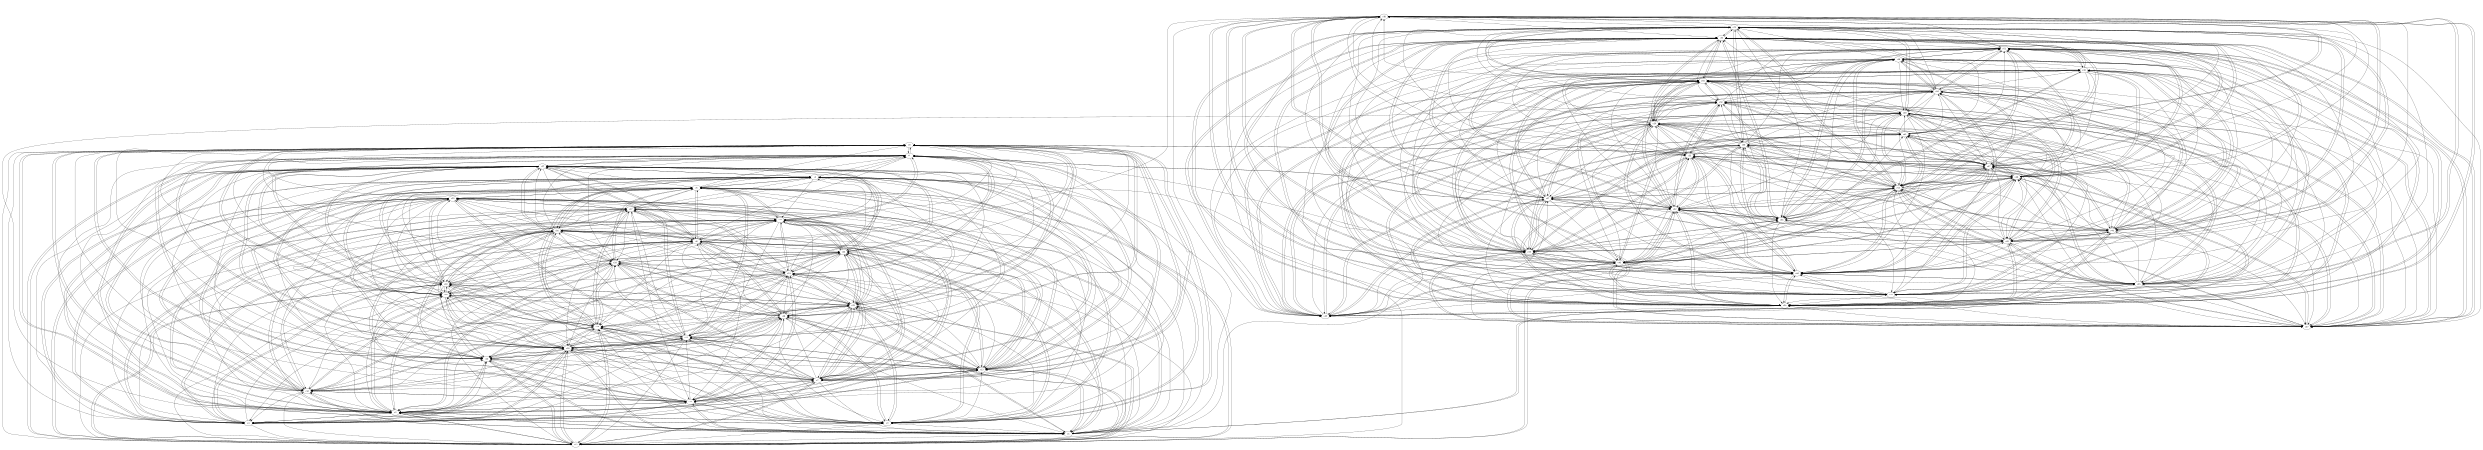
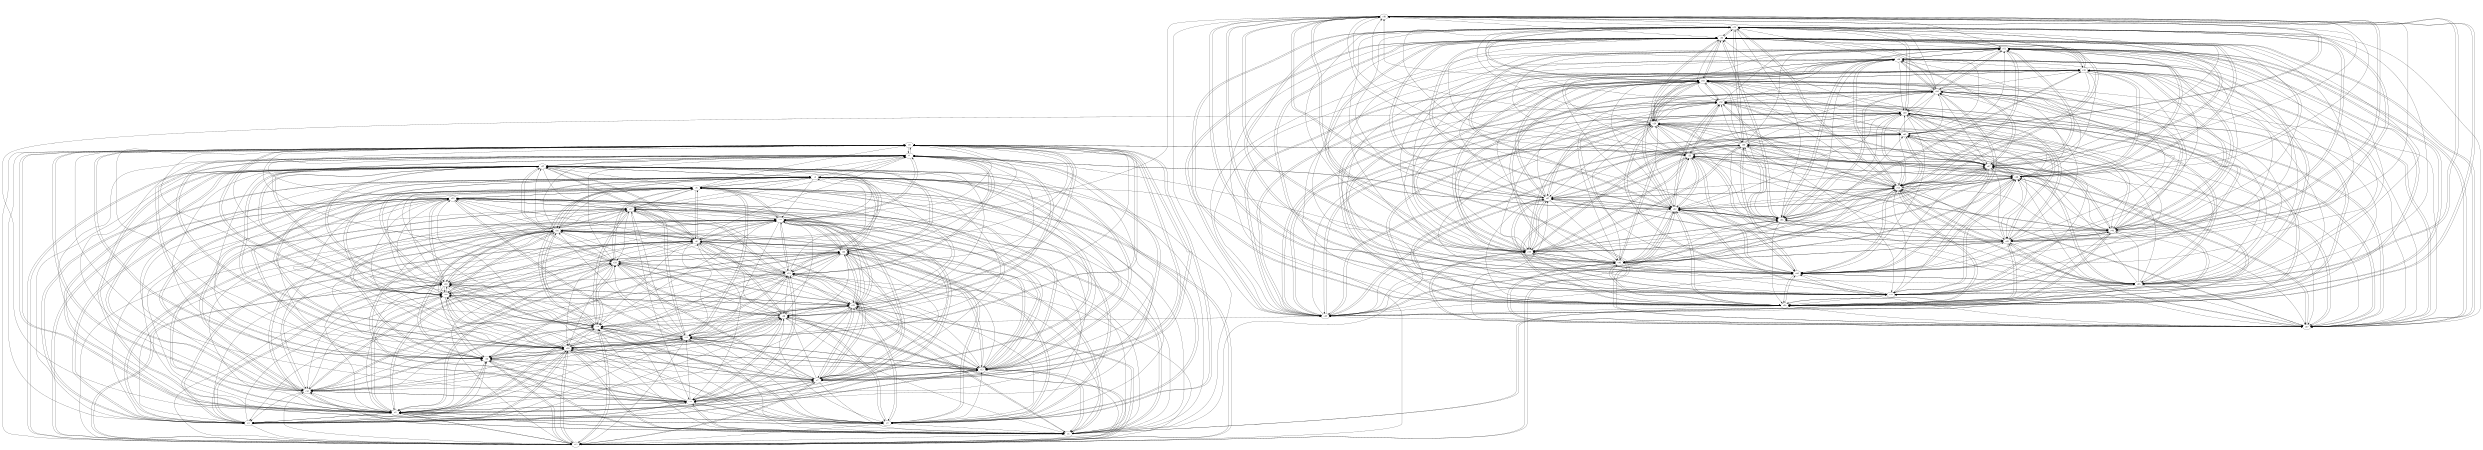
edge "v17" -> "v14": now "v10" -> "v14"
edge "v36" -> "v54": added
edge "v7" -> "v19": now "v39" -> "v19"
